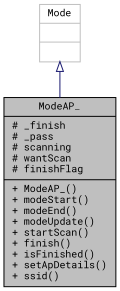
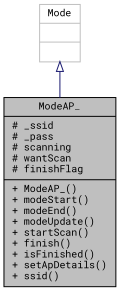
node "ModeAP_": text "# _finish" -> "# _ssid"
